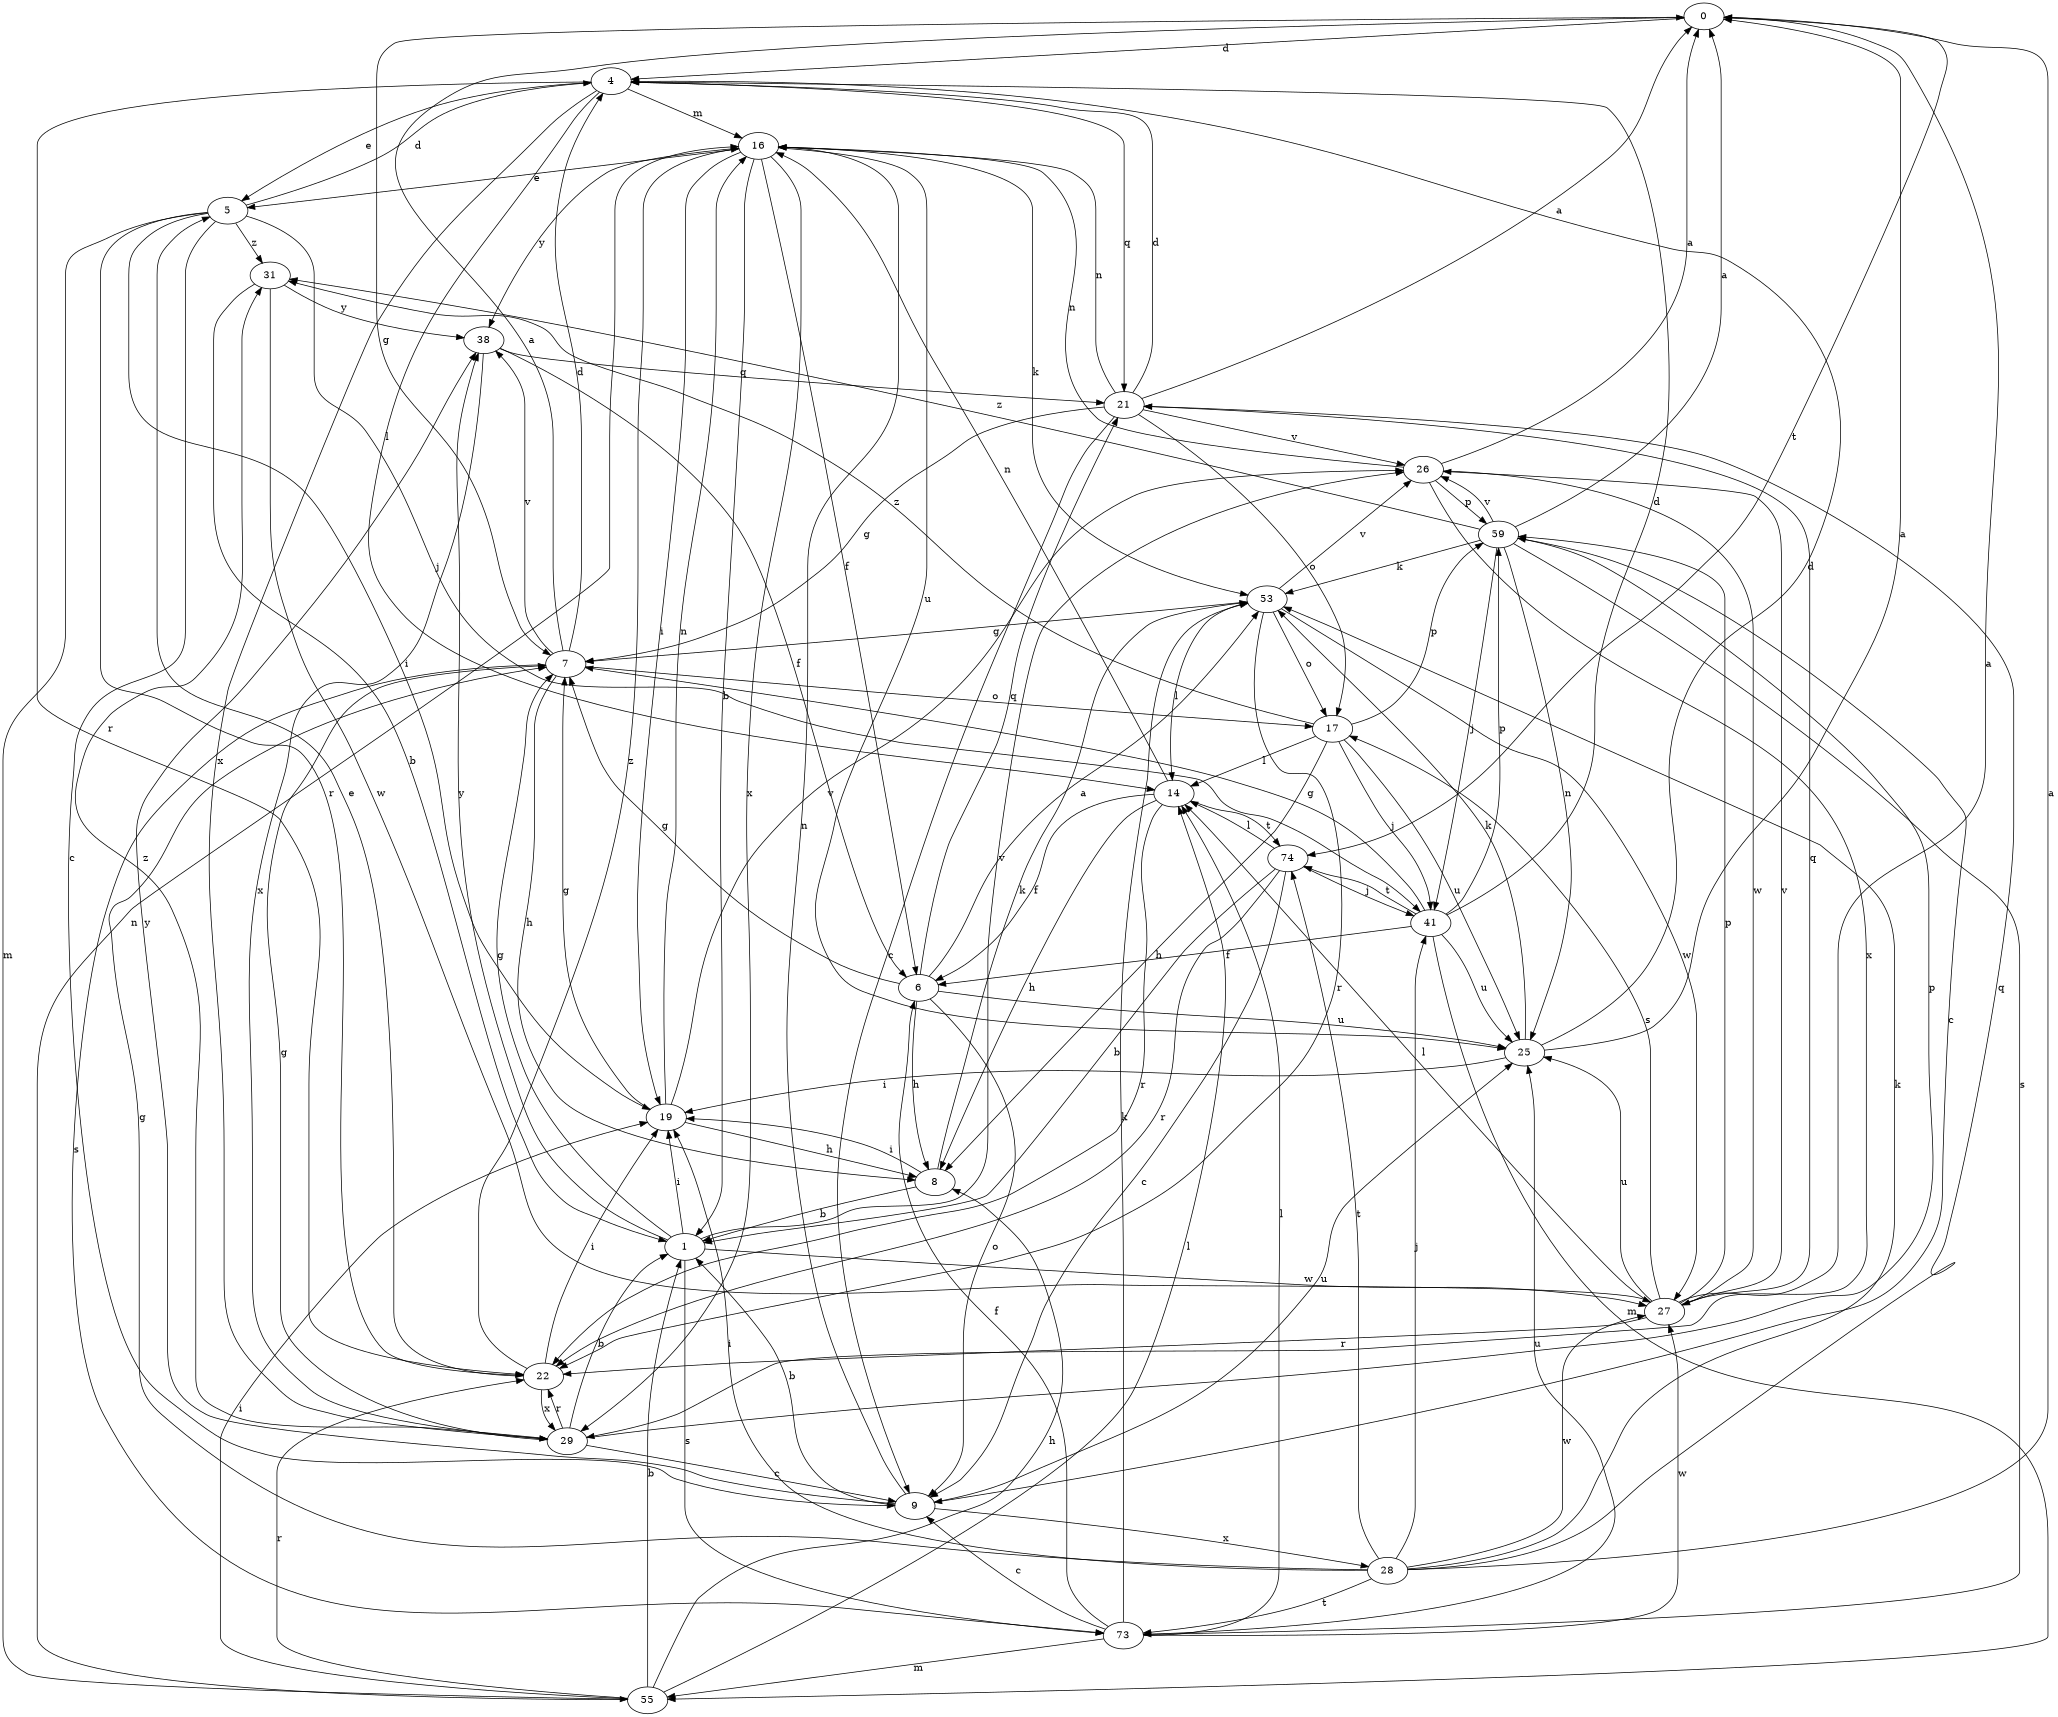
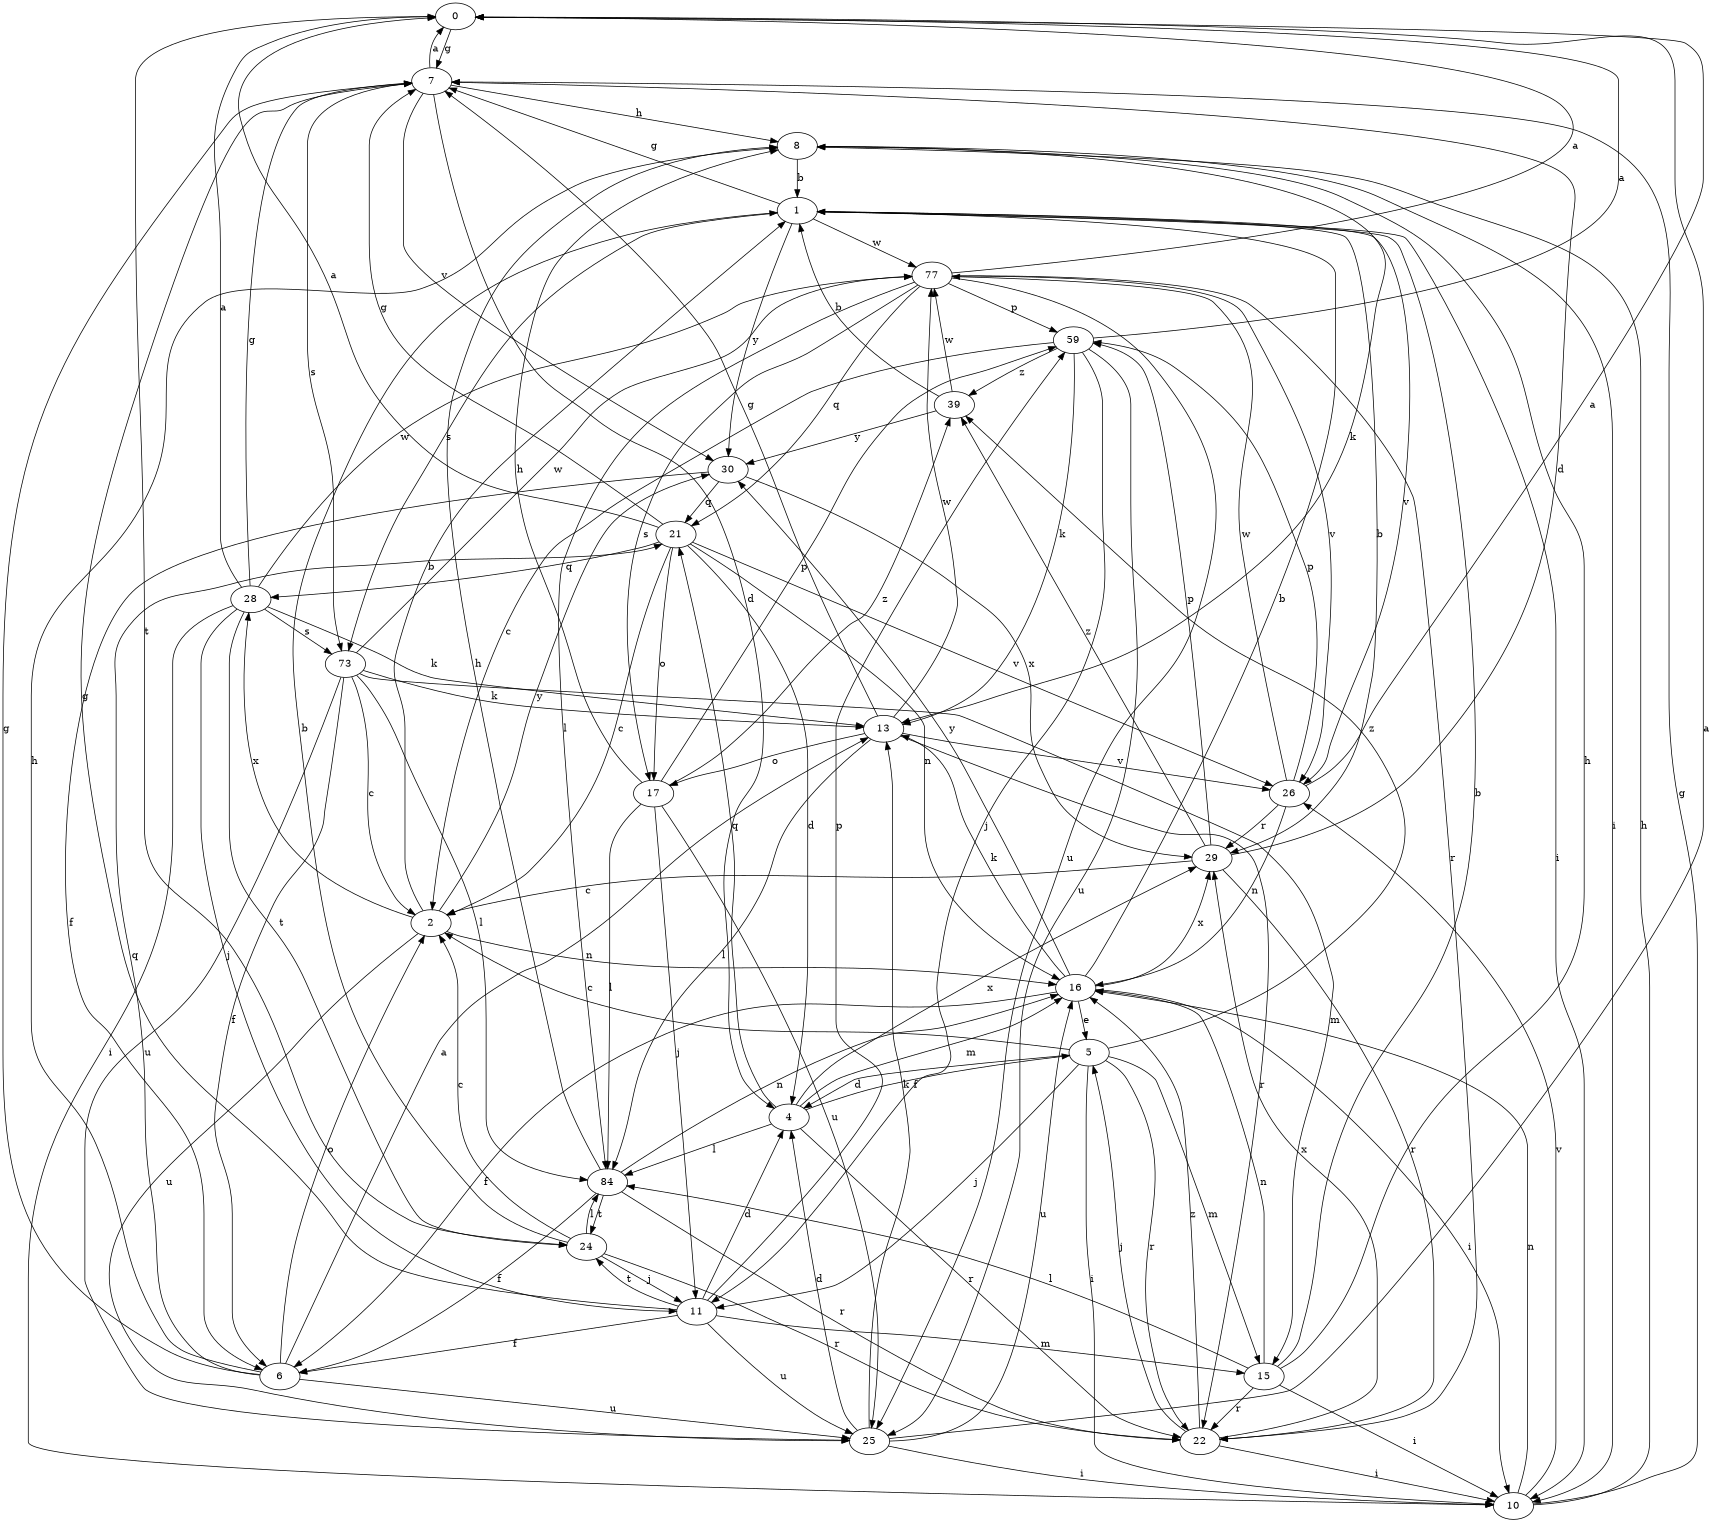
edge "0" -> "4": removed, label "d"
edge "4" -> "5": label "e" -> "f"
node "31": label "31" -> "39"
node "38": label "38" -> "30"
edge "59" -> "26": removed, label "v"
node "53": label "53" -> "13"
edge "7" -> "17": removed, label "o"
edge "22" -> "5": label "e" -> "j"
node "14": label "14" -> "84"
edge "59" -> "25": label "n" -> "u"
edge "16" -> "25": reversed
edge "28" -> "21": reversed
node "74": label "74" -> "24"
node "41": label "41" -> "11"
edge "26" -> "29": label "x" -> "r"
edge "29" -> "7": label "g" -> "d"
node "19": label "19" -> "10"
node "27": label "27" -> "77"
edge "29" -> "1": reversed
edge "59" -> "73": removed, label "s"
node "9": label "9" -> "2"
edge "28" -> "73": label "t" -> "s"
node "55": label "55" -> "15"
